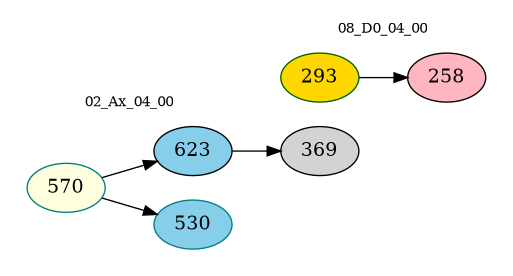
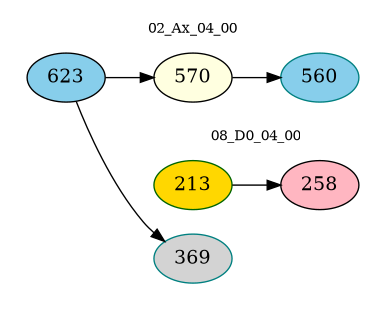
node "293": label "293" -> "213"
node "369": color black -> teal
edge "570" -> "623": reversed
node "570": color teal -> black
node "530": label "530" -> "560"
